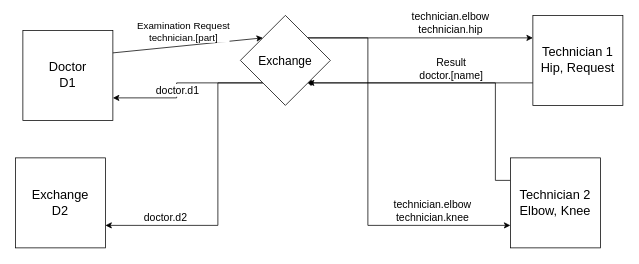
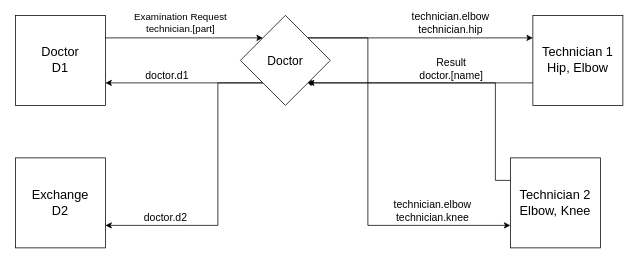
node "Exchange": label "Exchange" -> "Doctor"
node "Technician 1 Hip, Request": label "Technician 1 Hip, Request" -> "Technician 1 Hip, Elbow"
node "Doctor D1": moved (68, 75) -> (60, 60)
